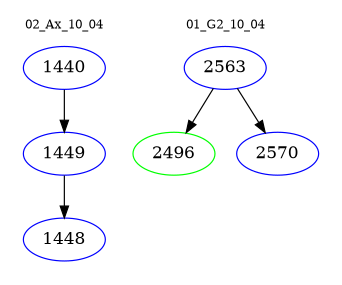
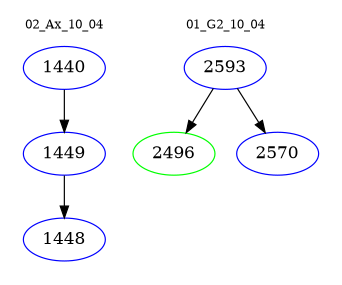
node "2563": label "2563" -> "2593"
